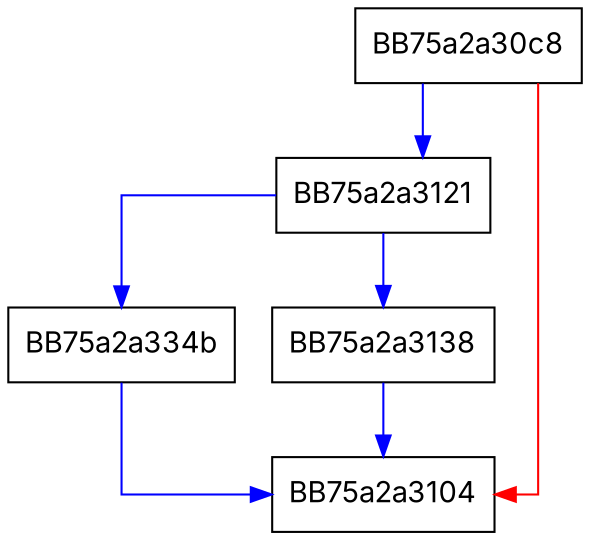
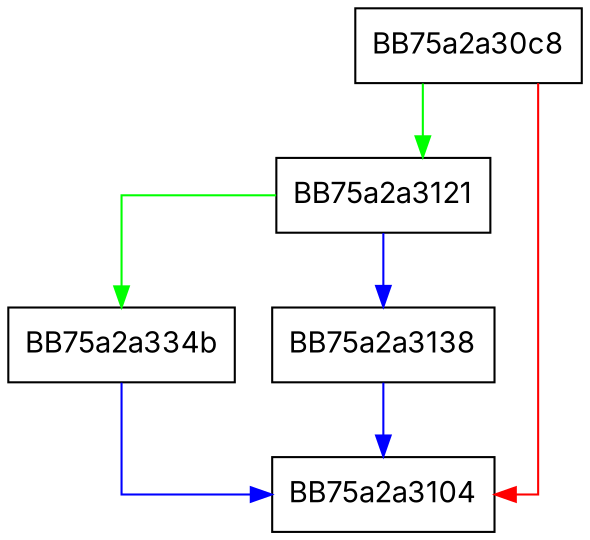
edge "BB75a2a30c8" -> "BB75a2a3121": color blue -> green
edge "BB75a2a3121" -> "BB75a2a334b": color blue -> green
